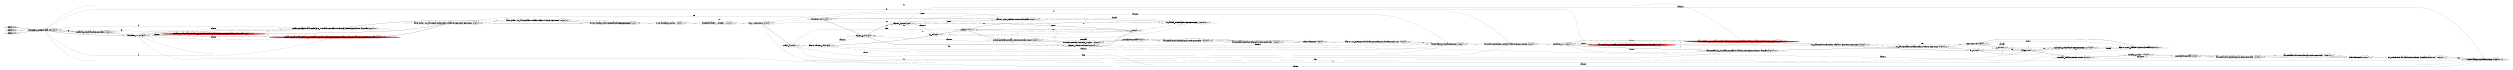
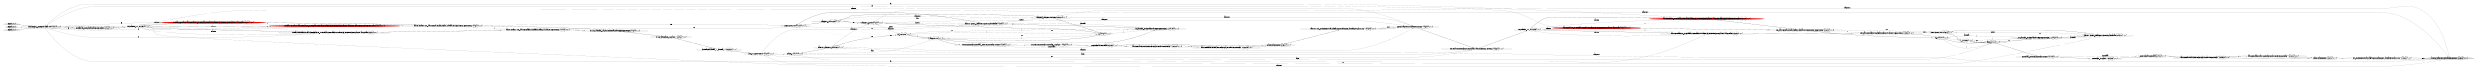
edge "Dataset<Row> totalInputRows = null@@@15@@@['1', '1', '1']" -> "totalInputRows == null@@@22@@@['1', '1', '1']": now "Dataset<Row> totalInputRows = null@@@15@@@['1', '1', '1']" -> "totalInputRows = inputRows@@@23@@@['1', '1', '1']"
